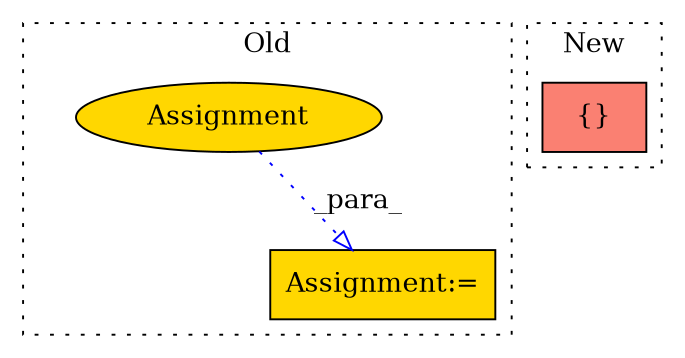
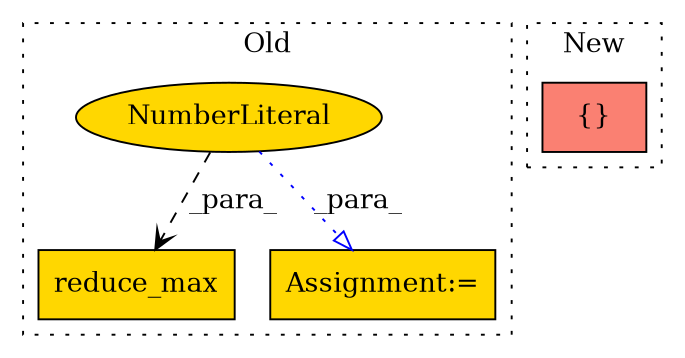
node "Assignment": label "Assignment" -> "NumberLiteral"
node "reduce_max": added
